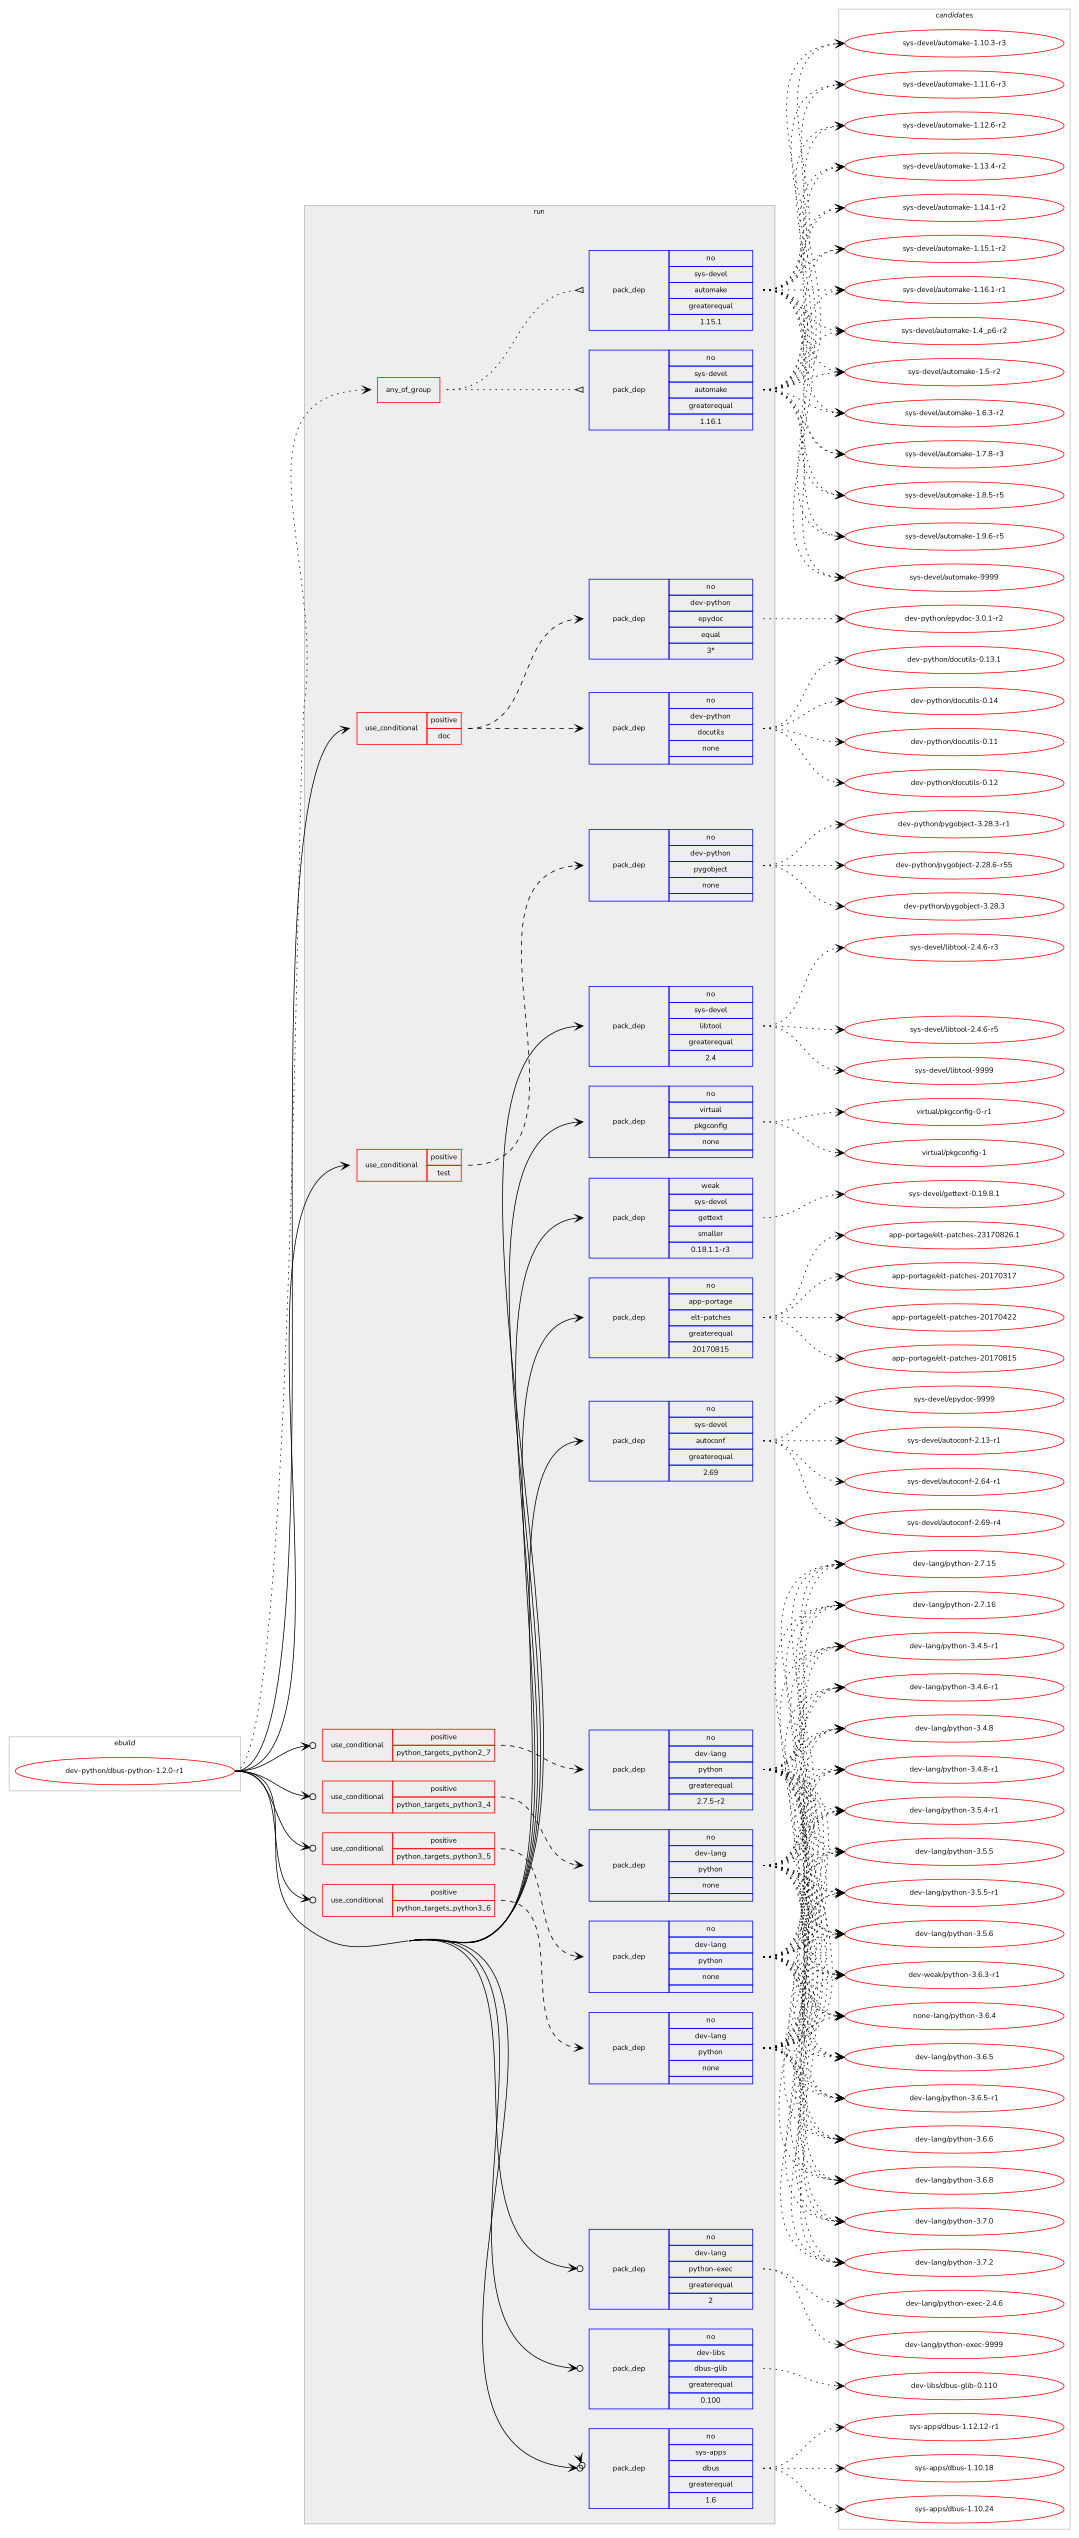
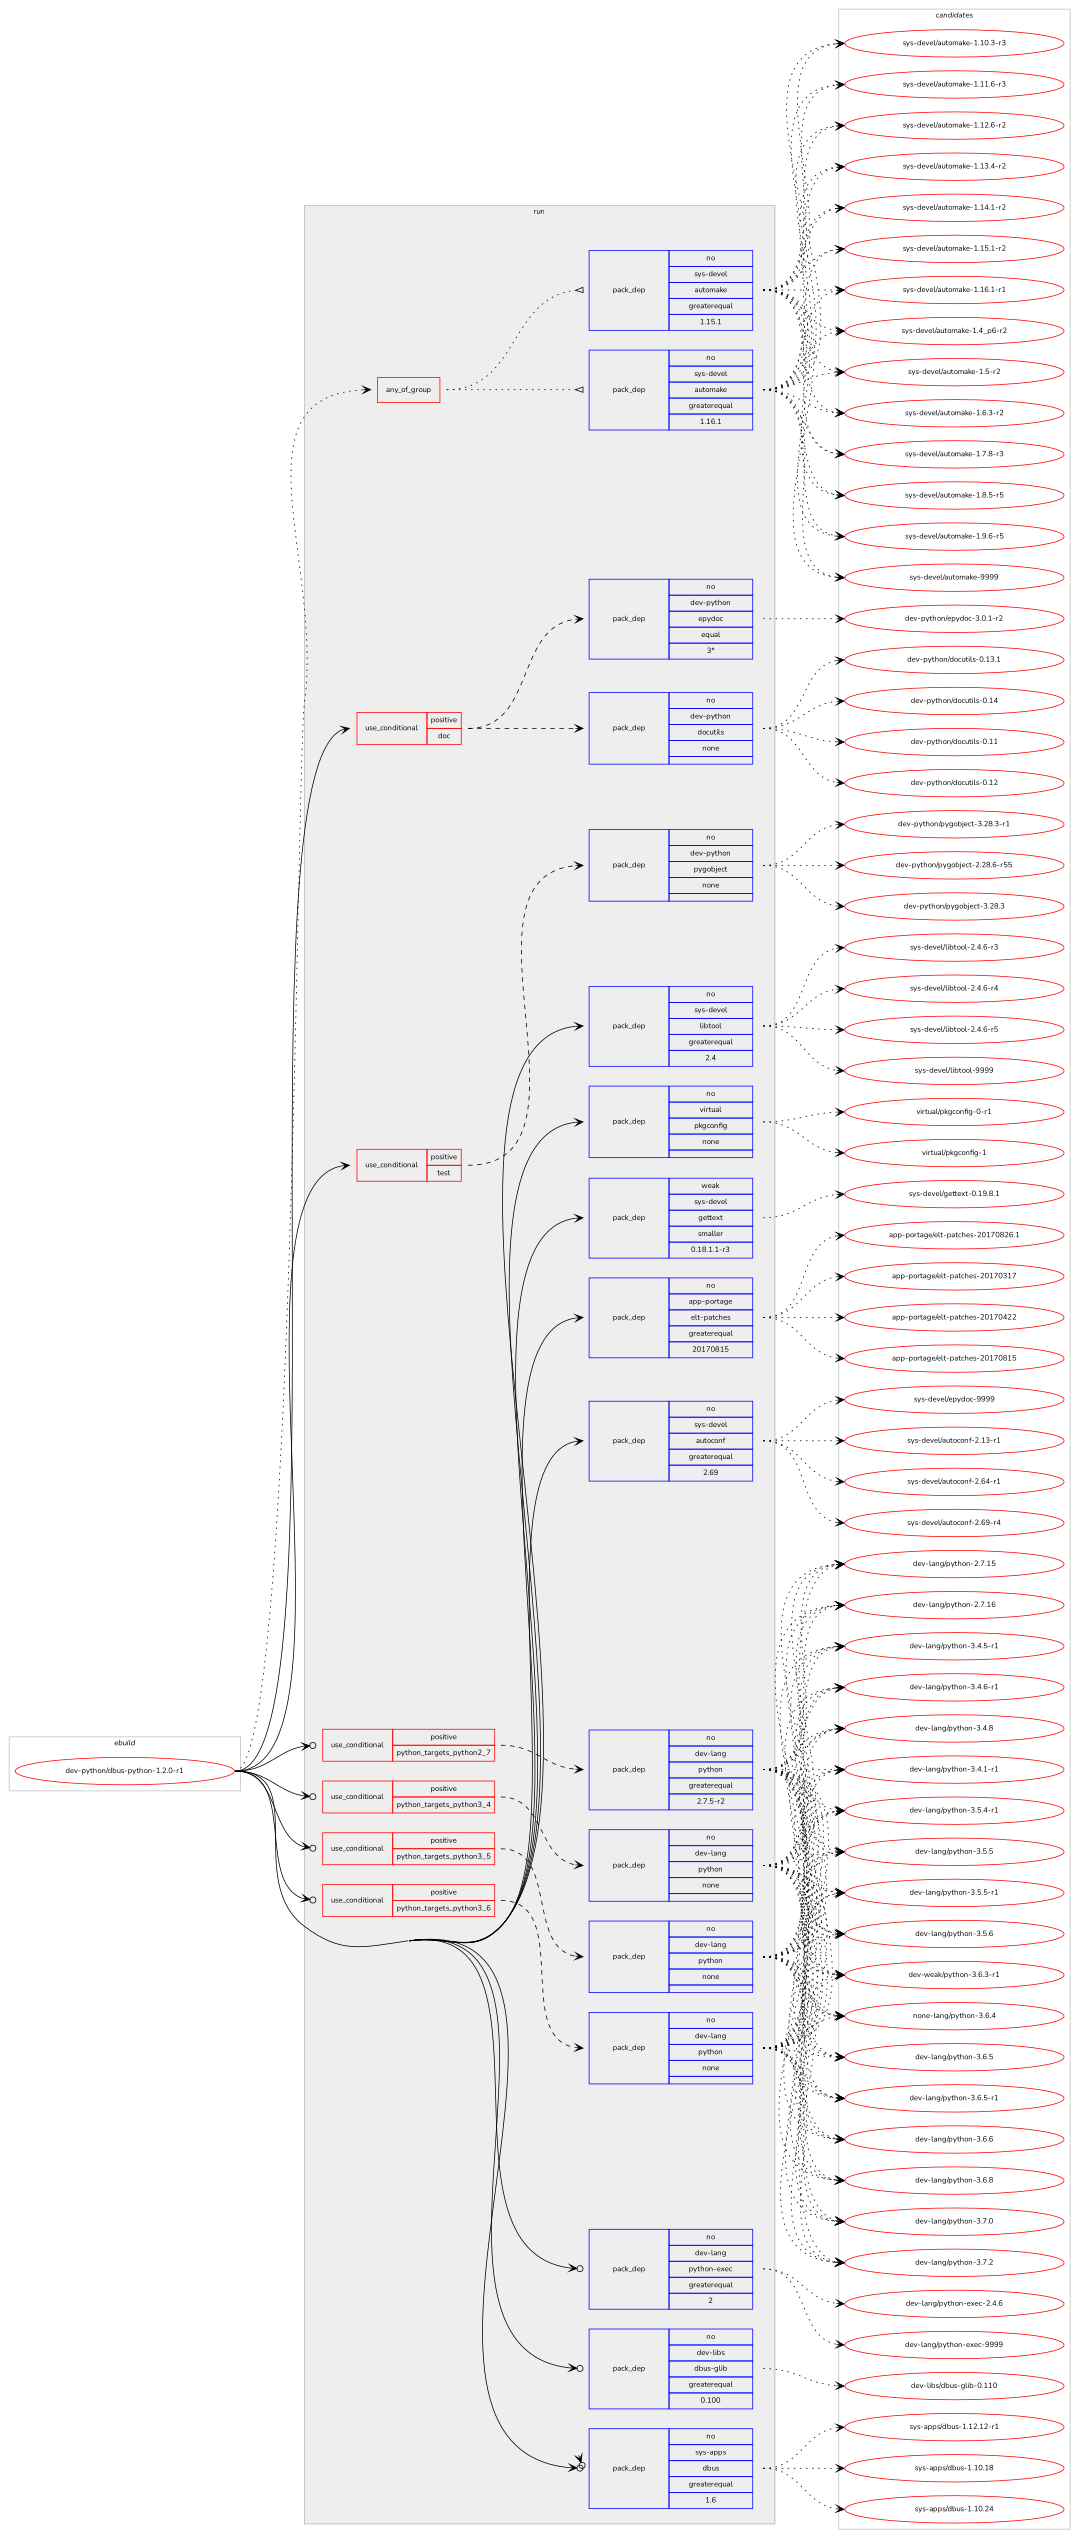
node "sys-devel/libtool-2.4.6-r4": added
node "app-portage/elt-patches-23170826.1": label "app-portage/elt-patches-23170826.1" -> "app-portage/elt-patches-20170826.1"
node "dev-lang/python-3.4.8-r1": label "dev-lang/python-3.4.8-r1" -> "dev-lang/python-3.4.1-r1"
